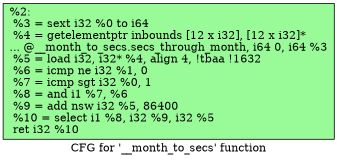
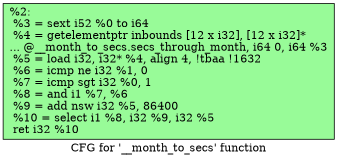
node "%2:": text "%3 = sext i32 %0 to i64" -> "%3 = sext i52 %0 to i64"
